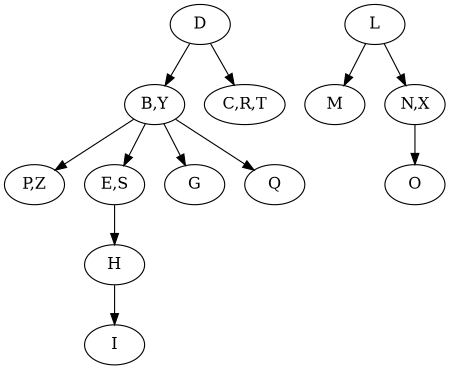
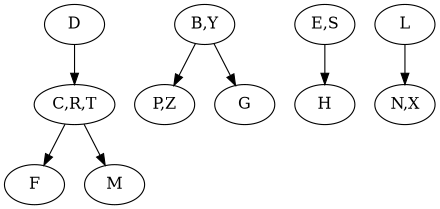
edge "D" -> "B,Y": removed
edge "L" -> "M": now "C,R,T" -> "M"
edge "B,Y" -> "E,S": removed
node "F": added
node "Q": removed
node "O": removed
node "I": removed
